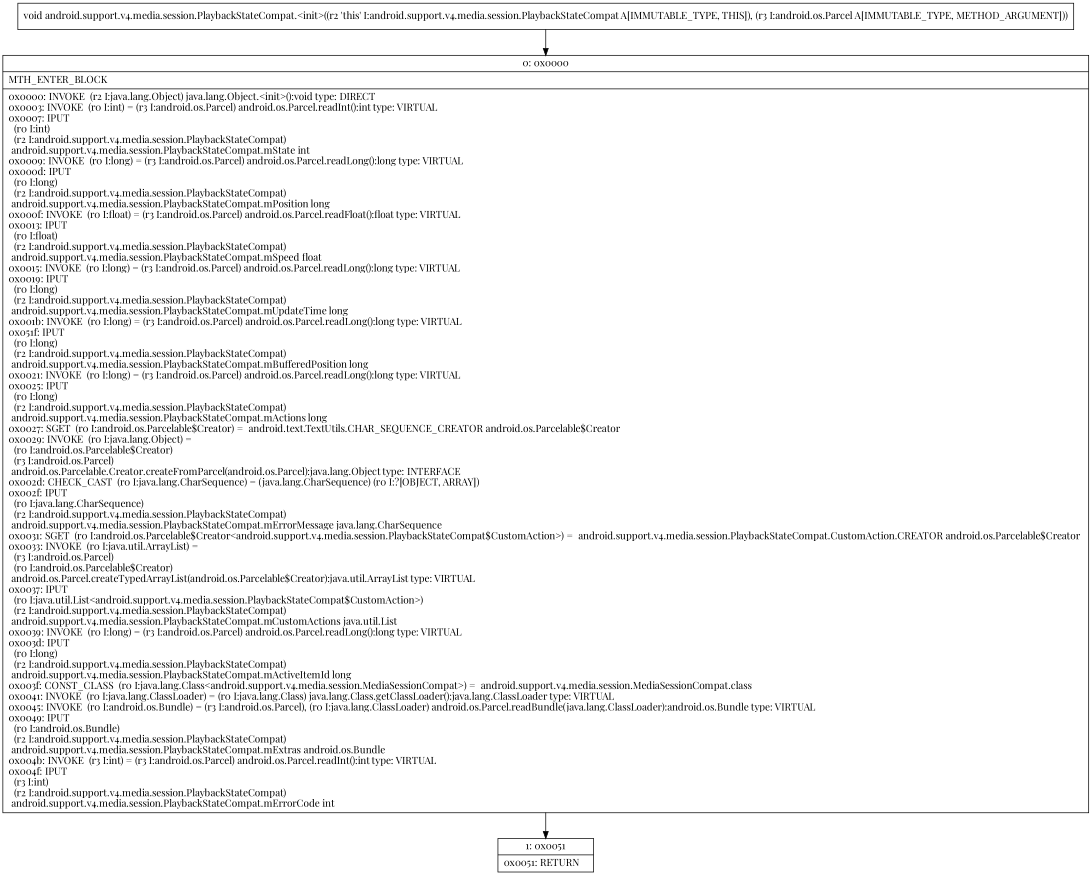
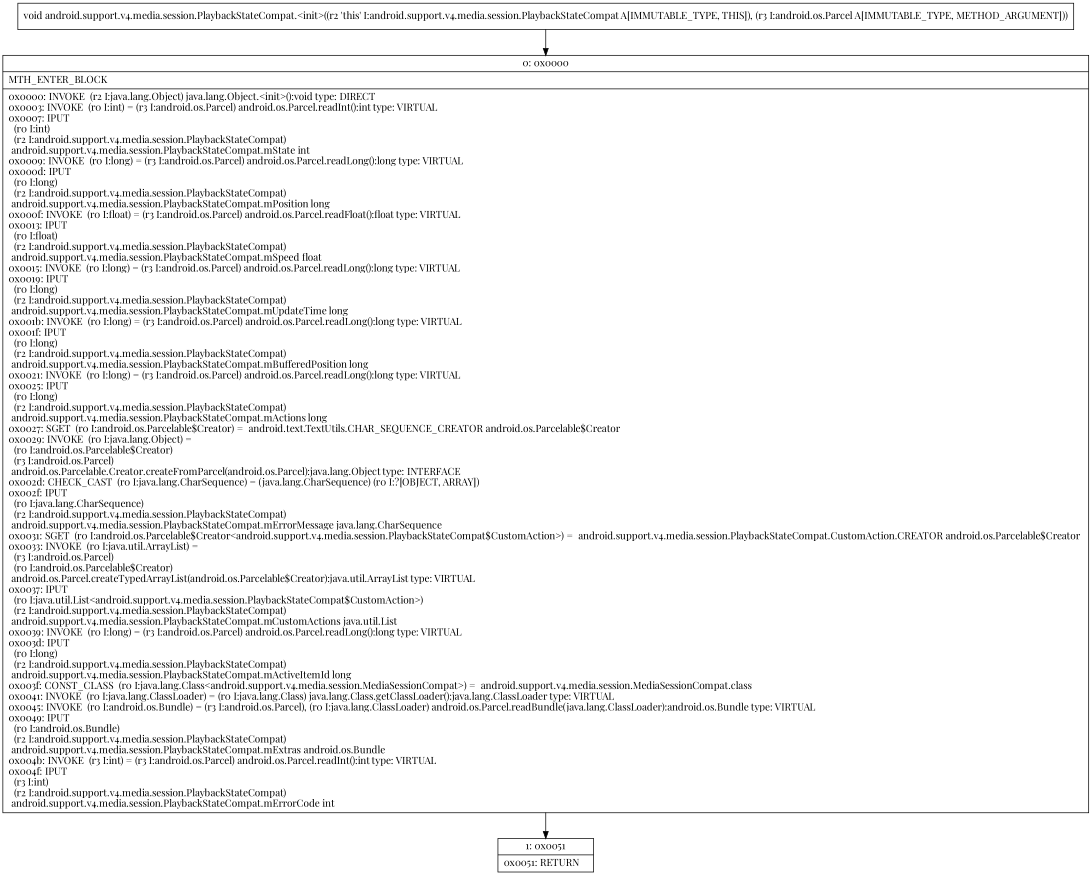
node "0: 0x0000": text "0x051f: IPUT" -> "0x001f: IPUT"
